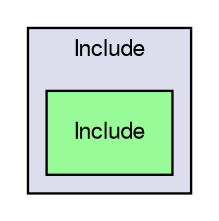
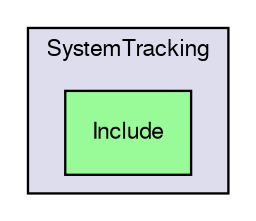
cluster "Include": label "Include" -> "SystemTracking"
